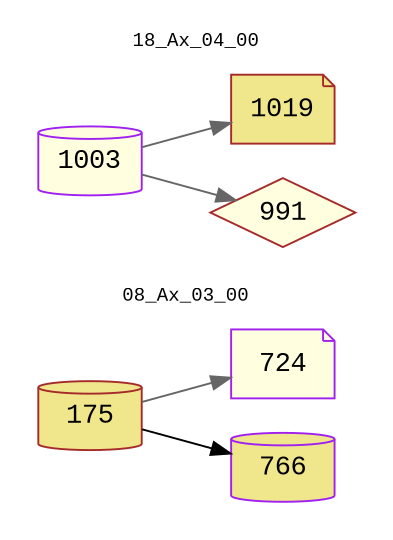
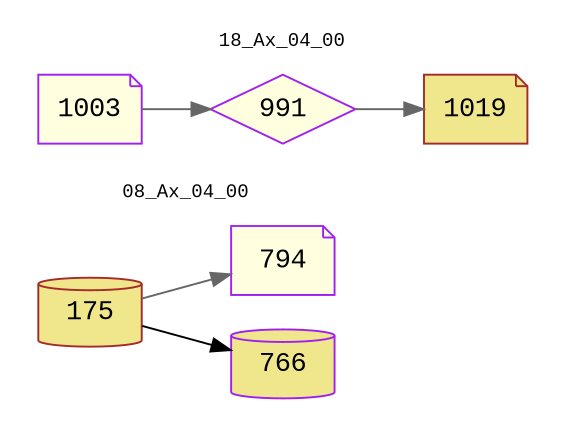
edge "1003" -> "1019": now "991" -> "1019"
node "1003": shape cylinder -> note
node "991": color brown -> purple
cluster "08_Ax_03_00": label "08_Ax_03_00" -> "08_Ax_04_00"
node "724": label "724" -> "794"
